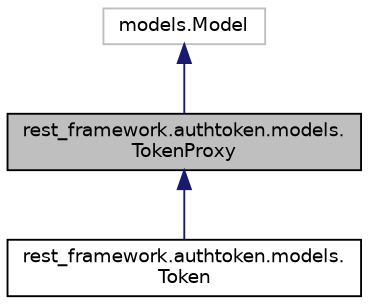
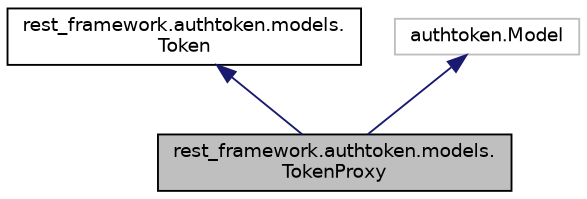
node "models.Model": label "models.Model" -> "authtoken.Model"
edge "rest_framework.authtoken.models. Token" -> "rest_framework.authtoken.models. TokenProxy": reversed
